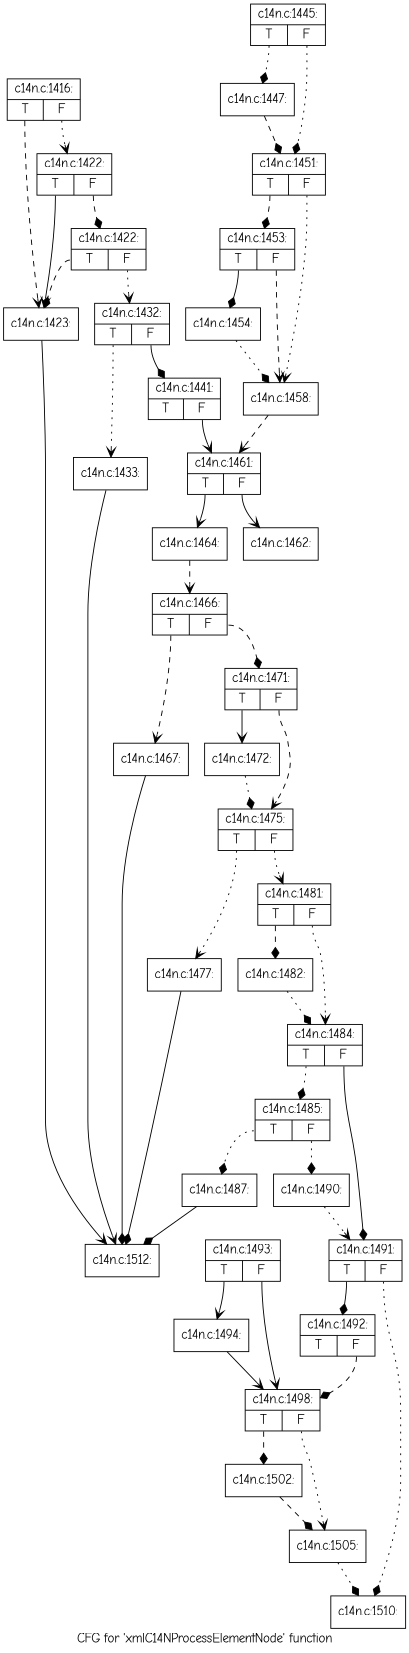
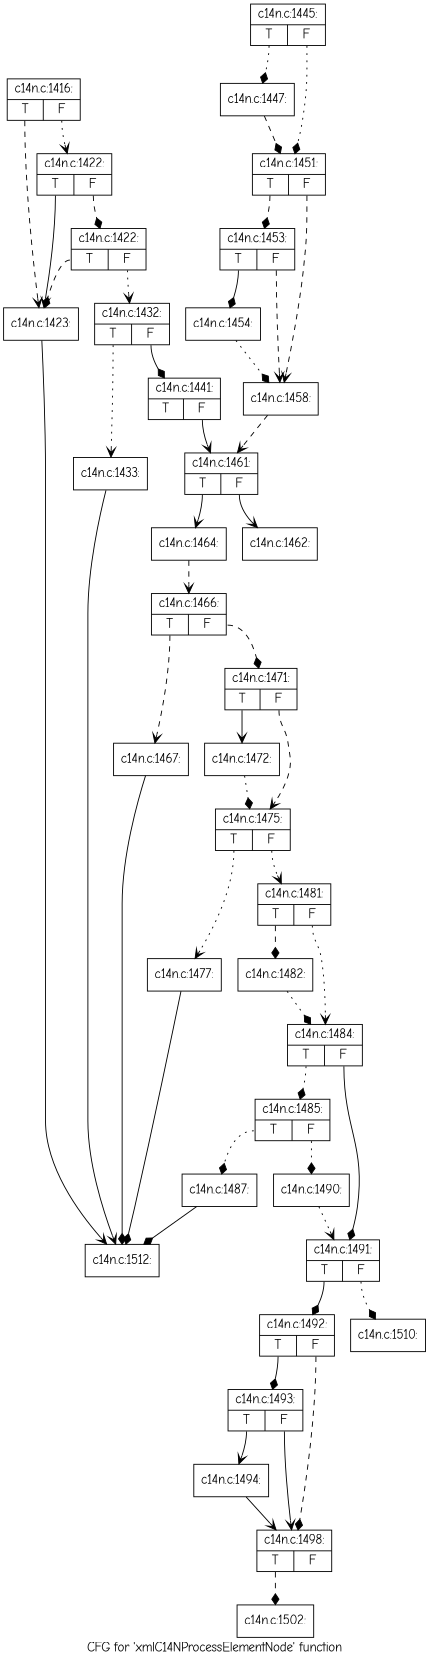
edge "c14n.c:1451:" -> "c14n.c:1458:": style dotted -> dashed
edge "c14n.c:1492:" -> "c14n.c:1493:": added
node "c14n.c:1505:": removed
